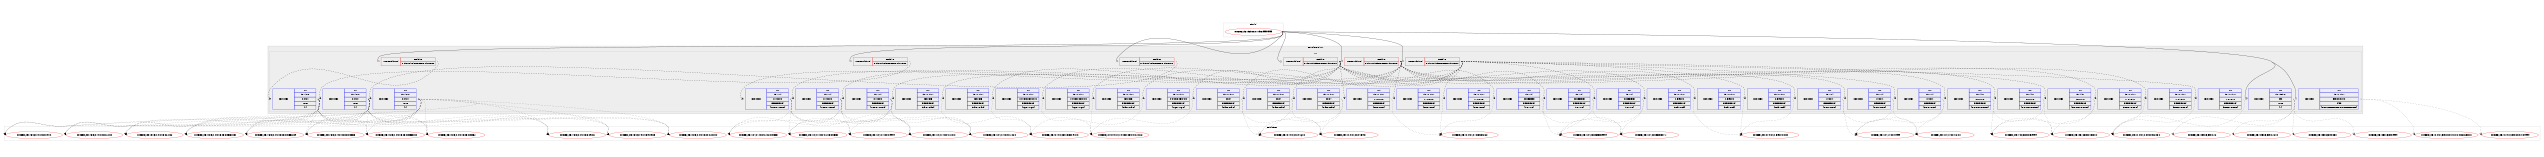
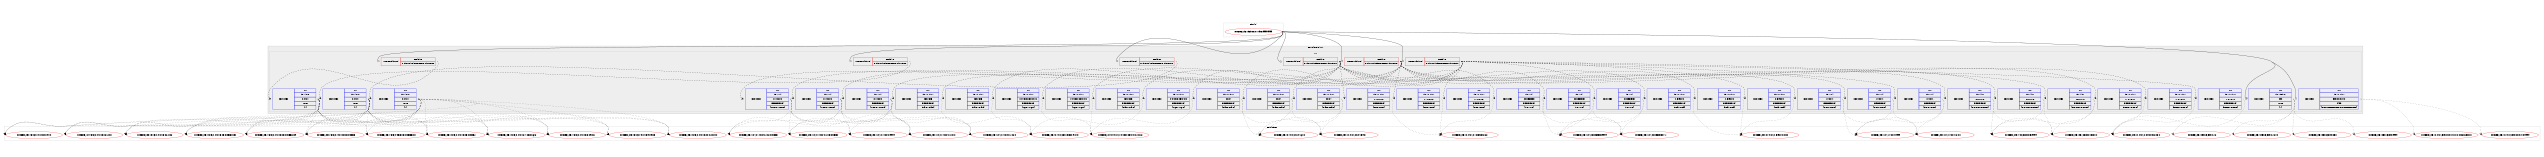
node "portage://dev-lang/python-3.12.4_p1": label "portage://dev-lang/python-3.12.4_p1" -> "portage://util-lang/python-3.12.4_p1"
node "portage://dev-lang/python-3.13.0_beta3_p1": label "portage://dev-lang/python-3.13.0_beta3_p1" -> "portage://dev-lang/tilde-3.13.0_beta3_p1"
node "portage://dev-lang/python-2.7.18_p16-r2": added
